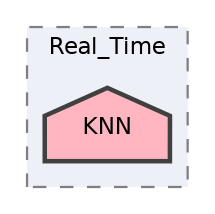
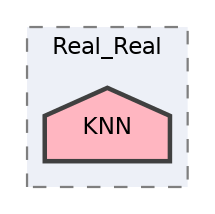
cluster "Real_Time": label "Real_Time" -> "Real_Real"
